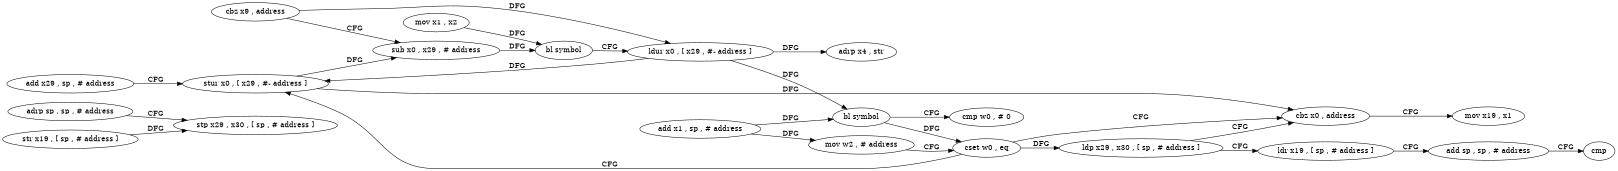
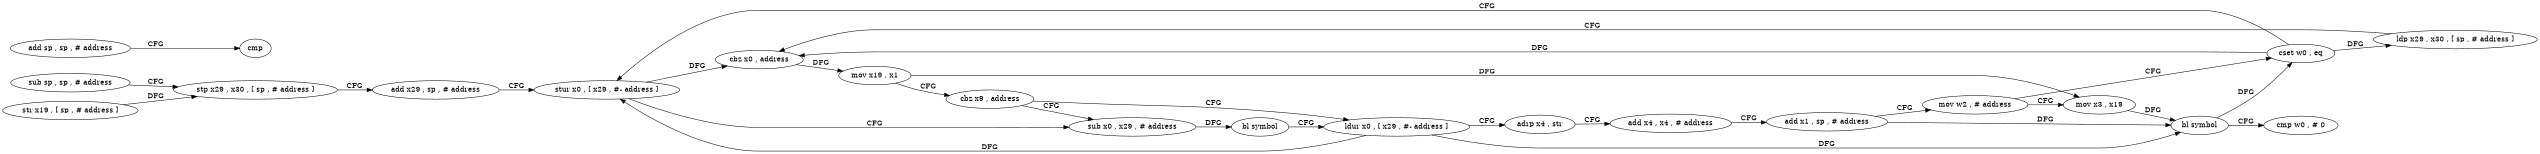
edge "cbz x9 , address" -> "ldur x0 , [ x29 , #- address ]": label "DFG" -> "CFG"
node "mov x1 , x2": removed
edge "ldur x0 , [ x29 , #- address ]" -> "adrp x4 , str": label "DFG" -> "CFG"
edge "stur x0 , [ x29 , #- address ]" -> "sub x0 , x29 , # address": label "DFG" -> "CFG"
edge "stp x29 , x30 , [ sp , # address ]" -> "add x29 , sp , # address": added, label "CFG"
edge "mov x19 , x1" -> "cbz x9 , address": added, label "CFG"
node "mov x3 , x19": added
node "adrp sp , sp , # address": label "adrp sp , sp , # address" -> "sub sp , sp , # address"
edge "cbz x0 , address" -> "mov x19 , x1": label "CFG" -> "DFG"
edge "cset w0 , eq" -> "cbz x0 , address": label "CFG" -> "DFG"
node "add x4 , x4 , # address": added
edge "add x1 , sp , # address" -> "mov w2 , # address": label "DFG" -> "CFG"
node "ldr x19 , [ sp , # address ]": removed
